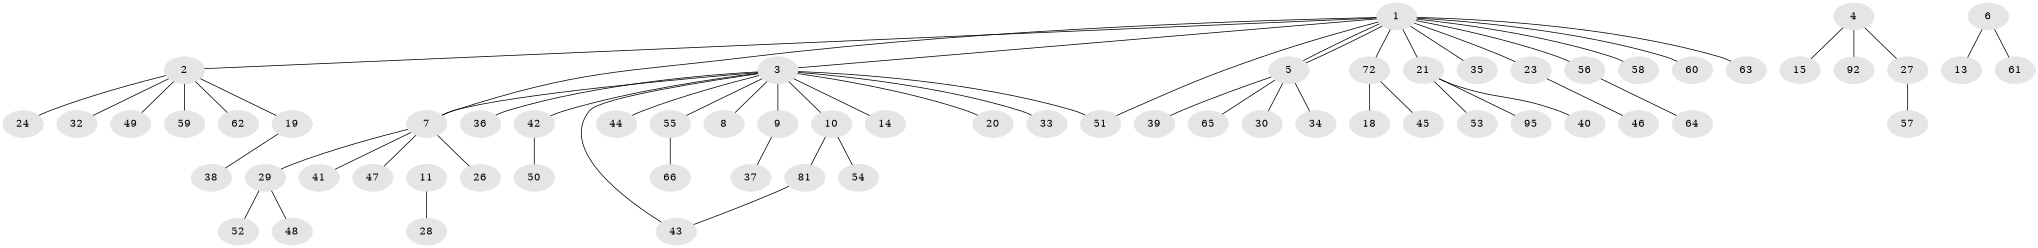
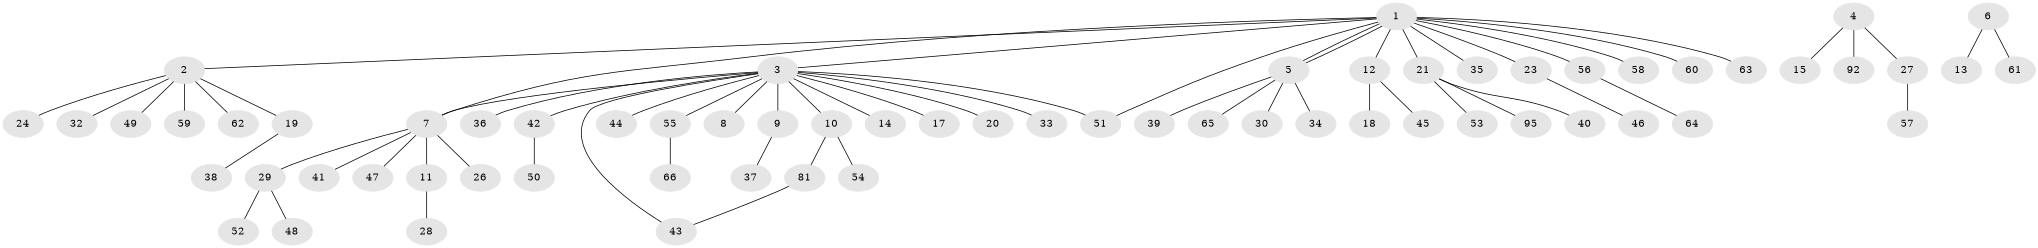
node "72": label "72" -> "12"
node "17": added
edge "7" -- "11": added
